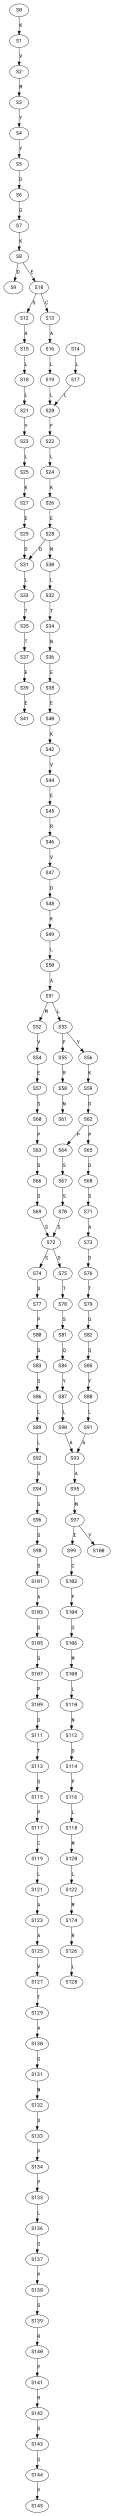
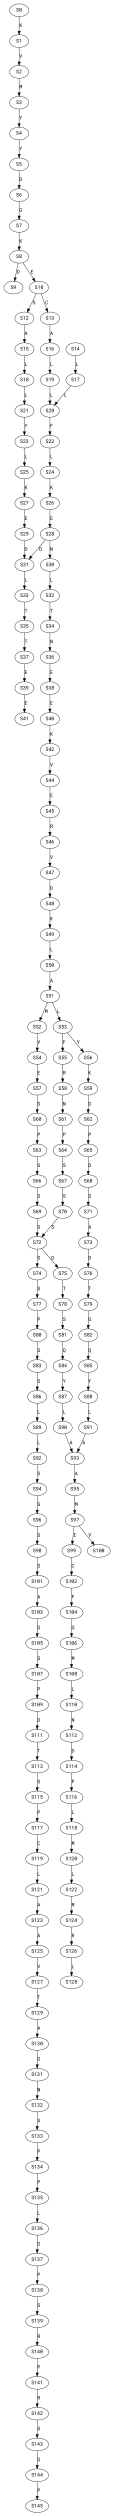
edge "S62" -> "S64": now "S61" -> "S64"
node "S174": label "S174" -> "S124"
